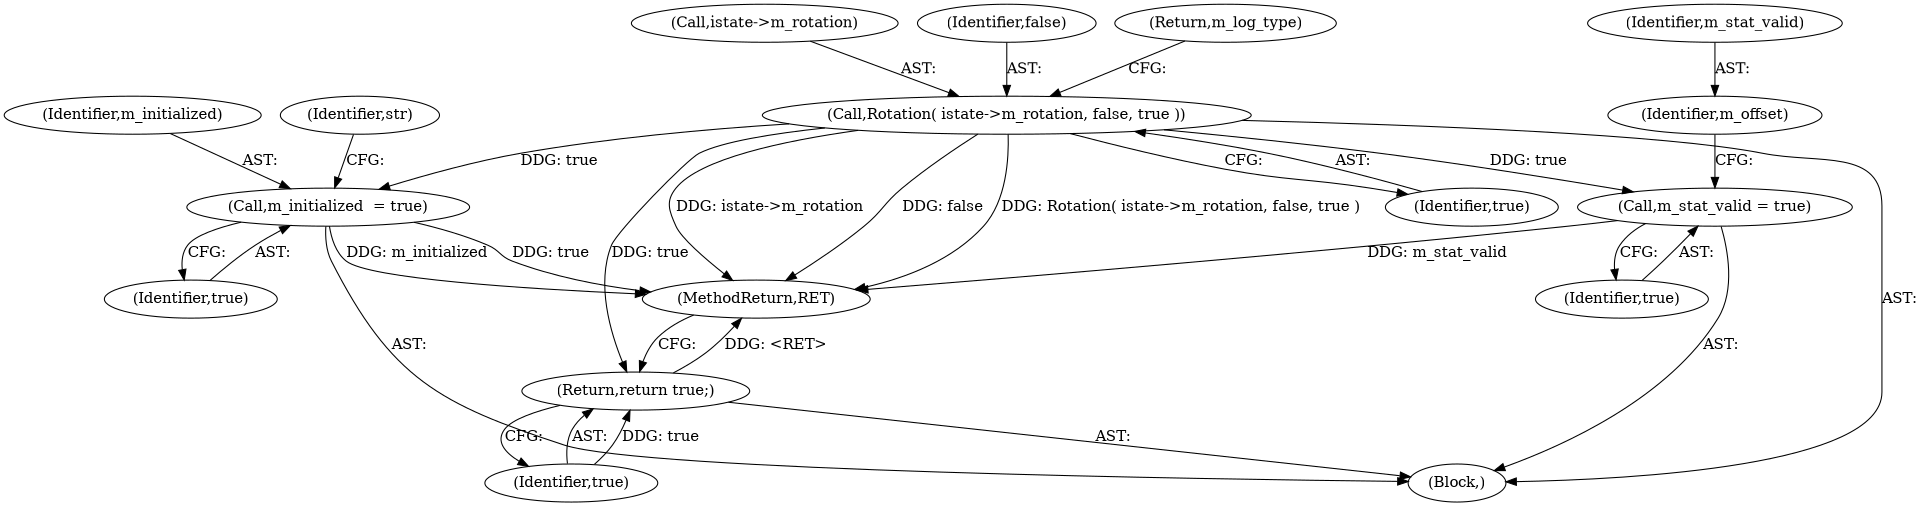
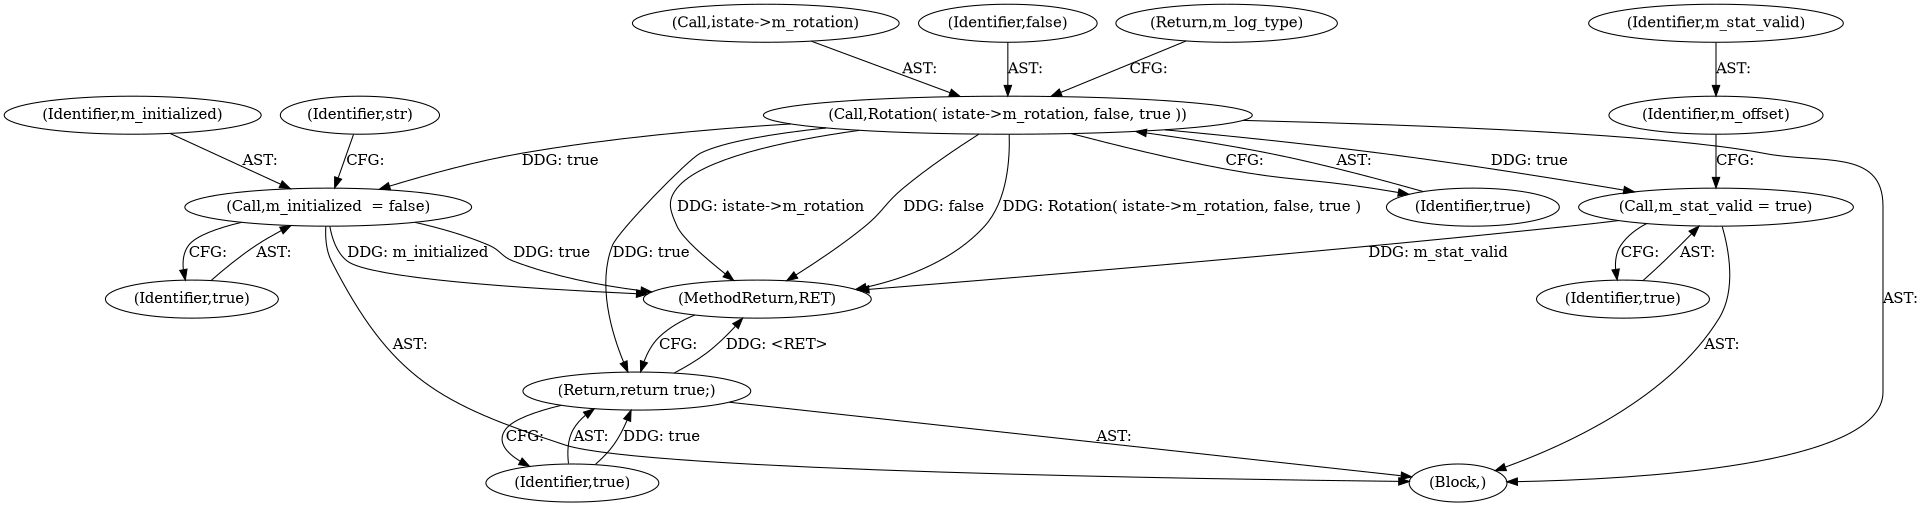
node "(Call,m_initialized  = true)": label "(Call,m_initialized  = true)" -> "(Call,m_initialized  = false)"
